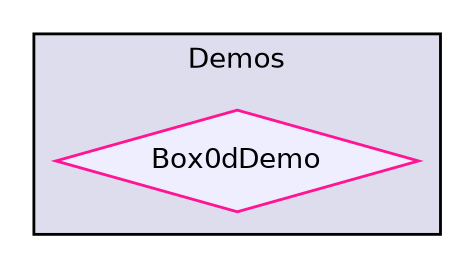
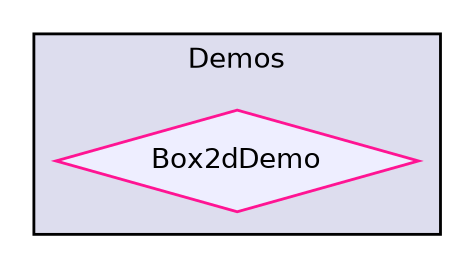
node "Box0dDemo": label "Box0dDemo" -> "Box2dDemo"
